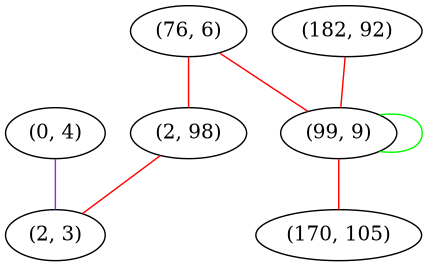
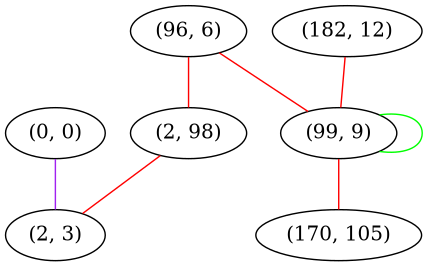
node "(76, 6)": label "(76, 6)" -> "(96, 6)"
node "(182, 92)": label "(182, 92)" -> "(182, 12)"
node "(0, 4)": label "(0, 4)" -> "(0, 0)"
